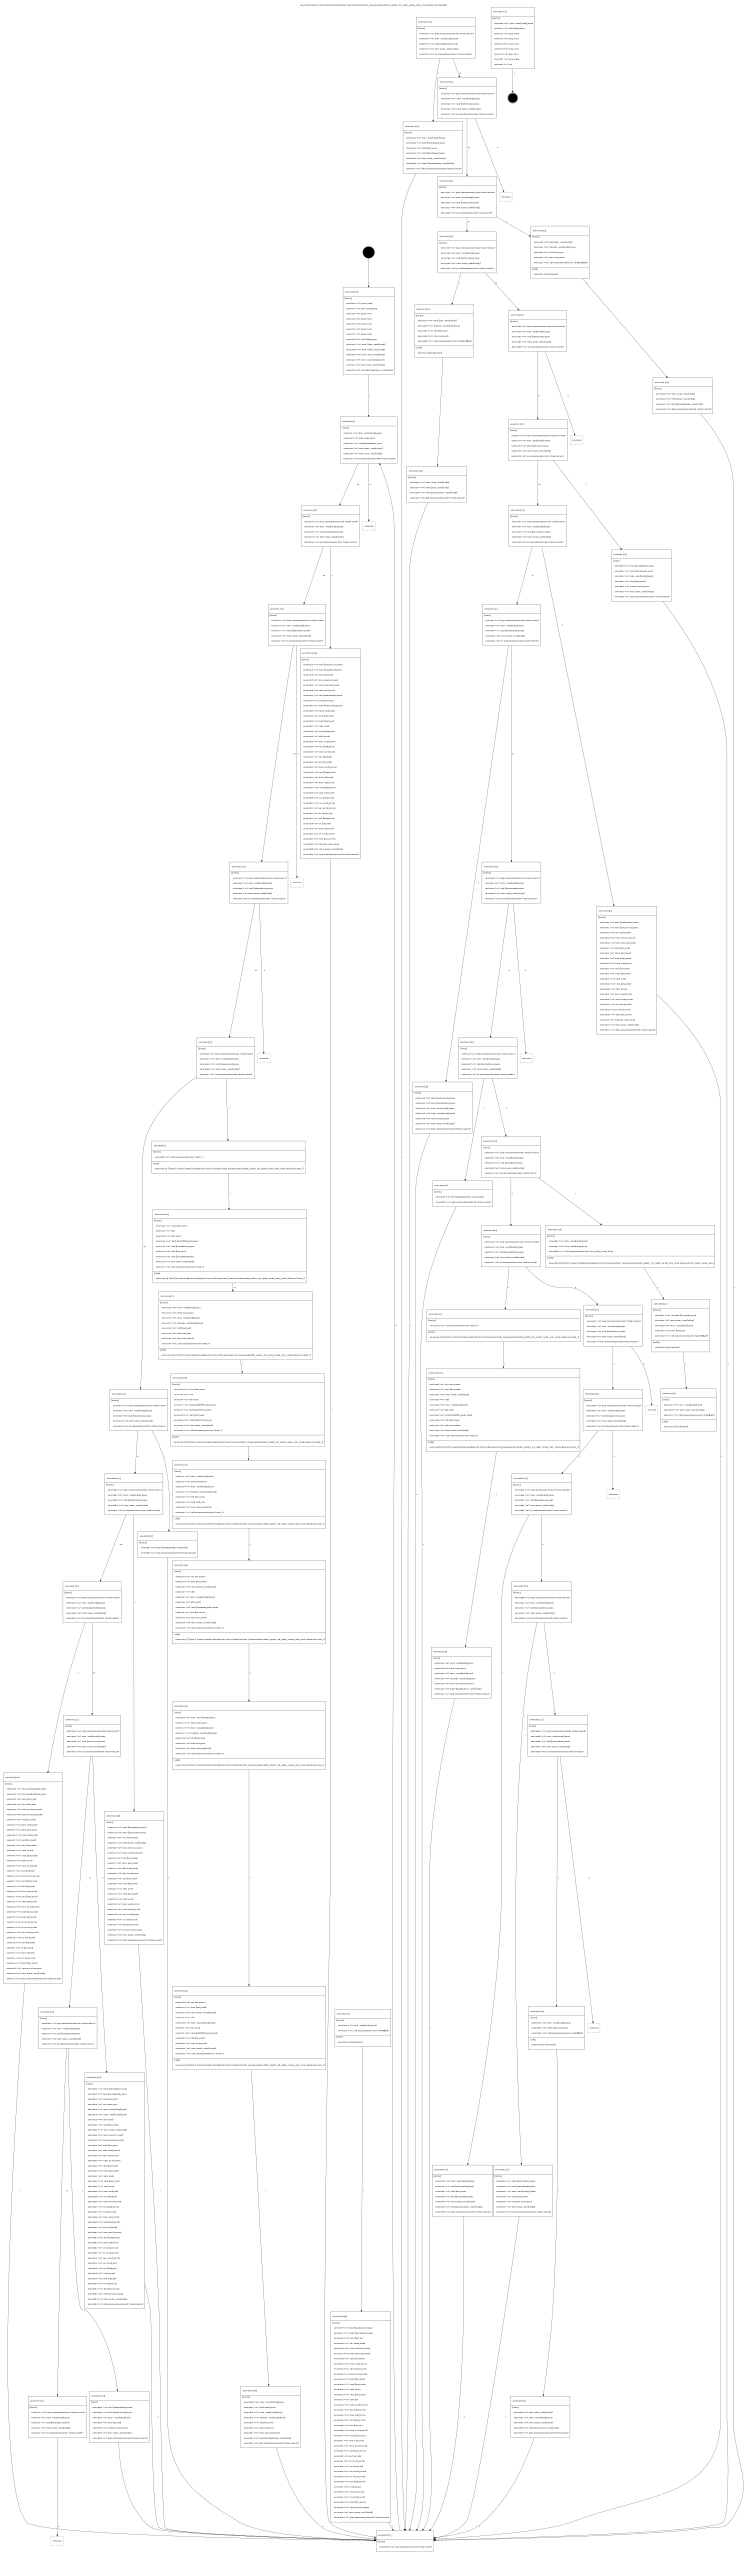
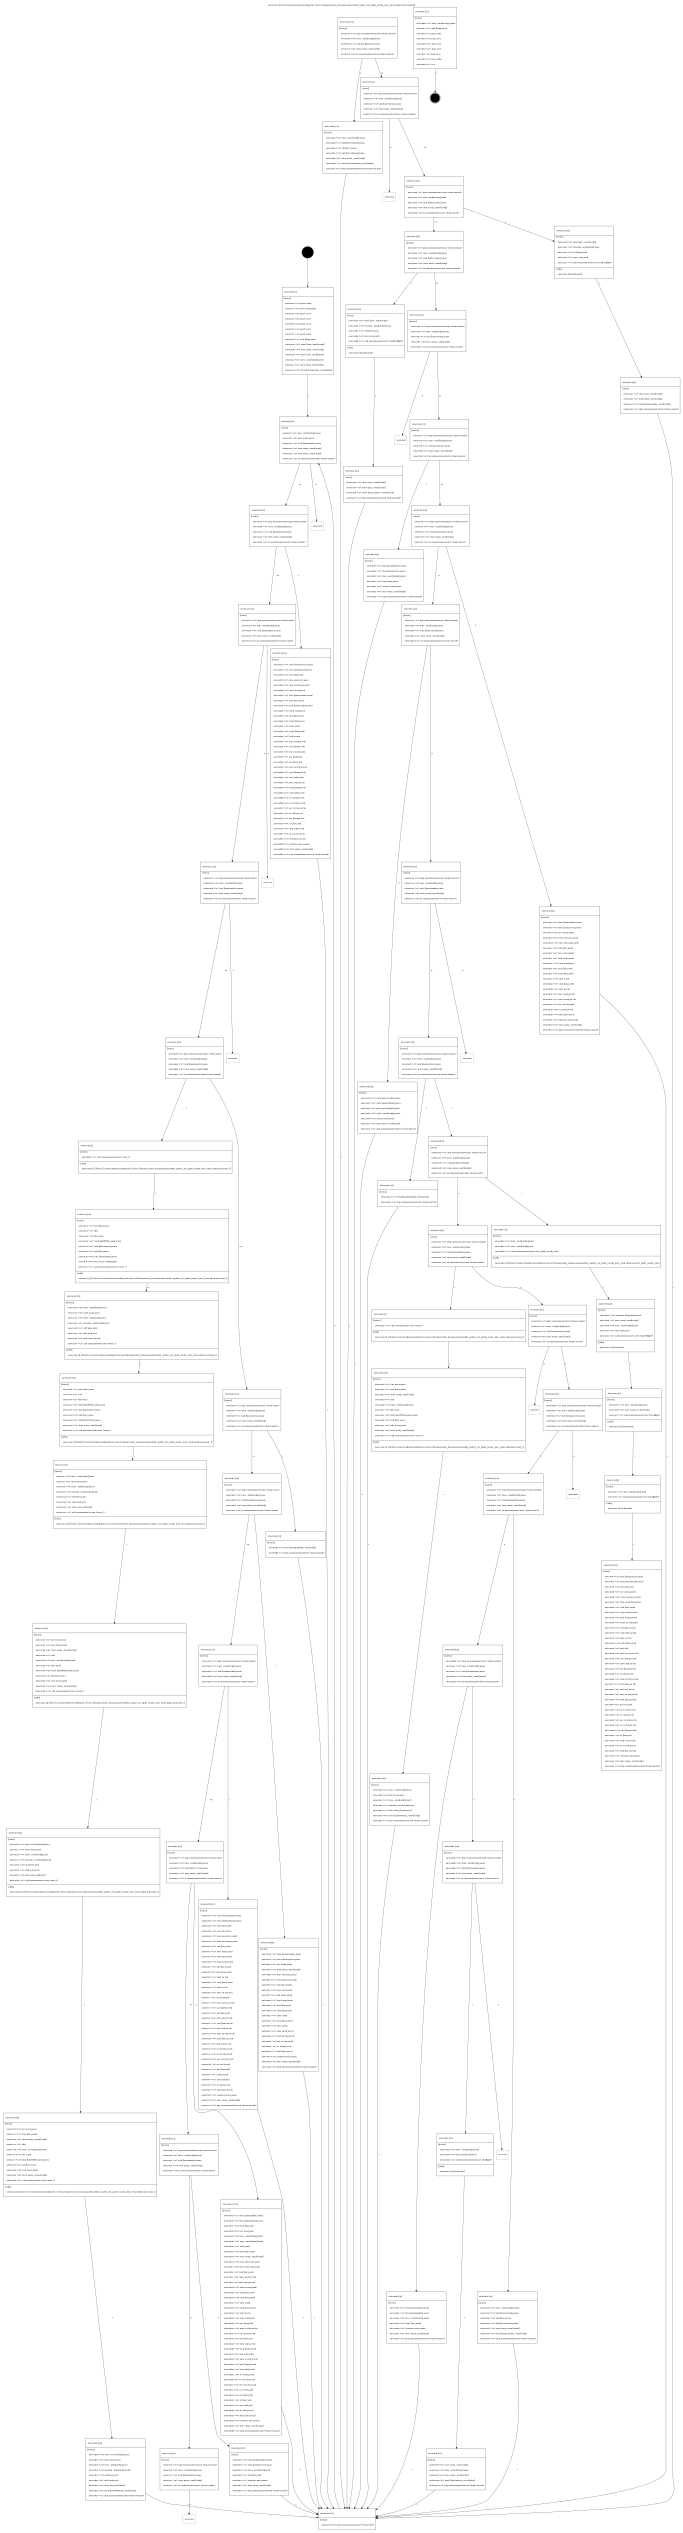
edge "0x401e07 [15]" -> "0x401e16 [9]": added, label "1"
edge "0x401e1f [138]" -> "0x40204d [5]": removed, label "1"
